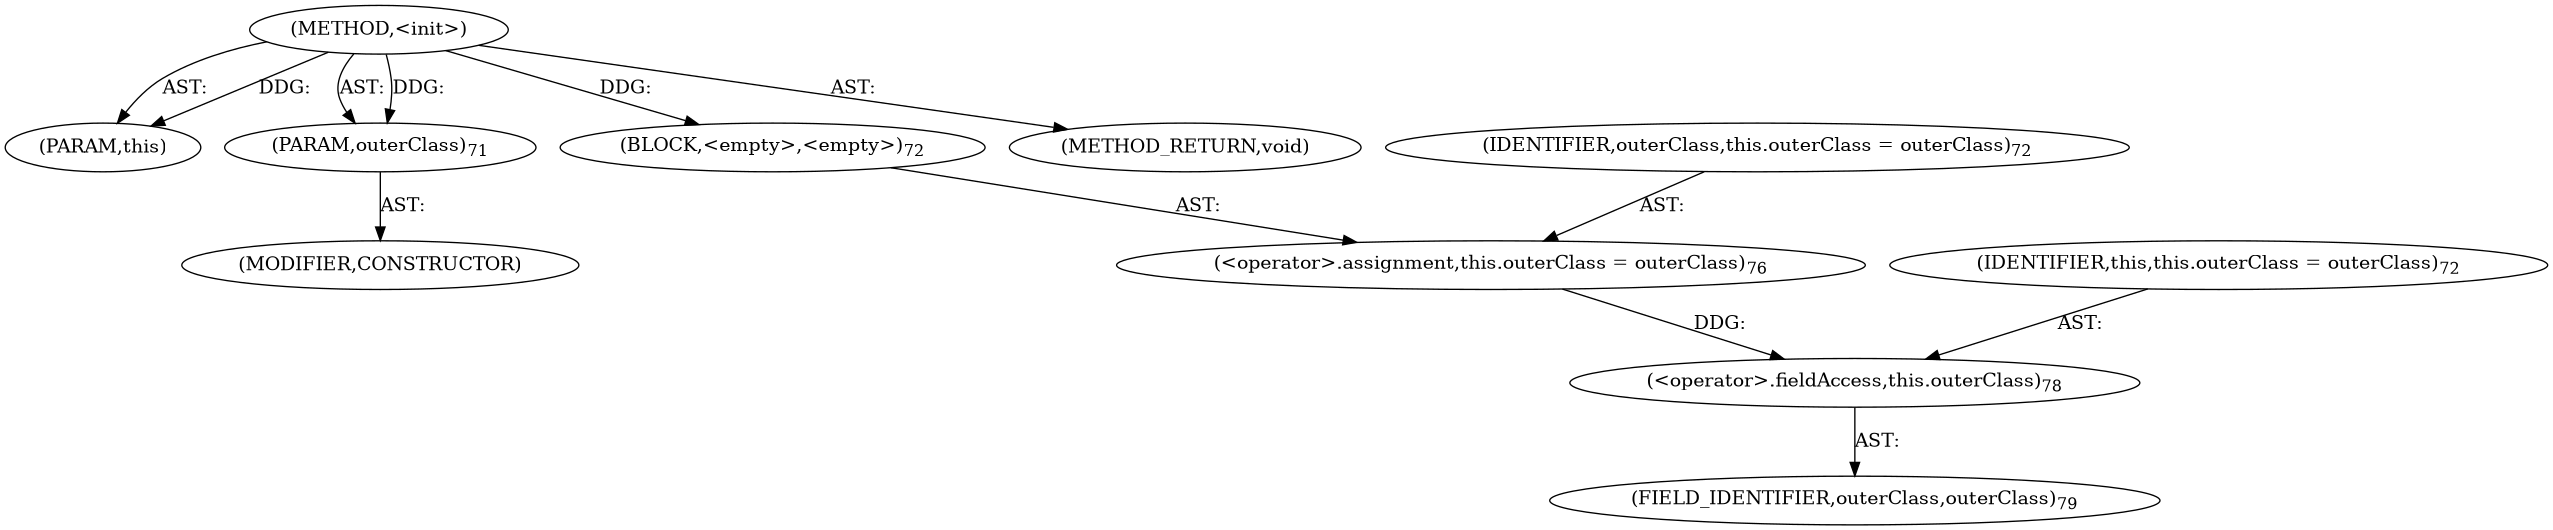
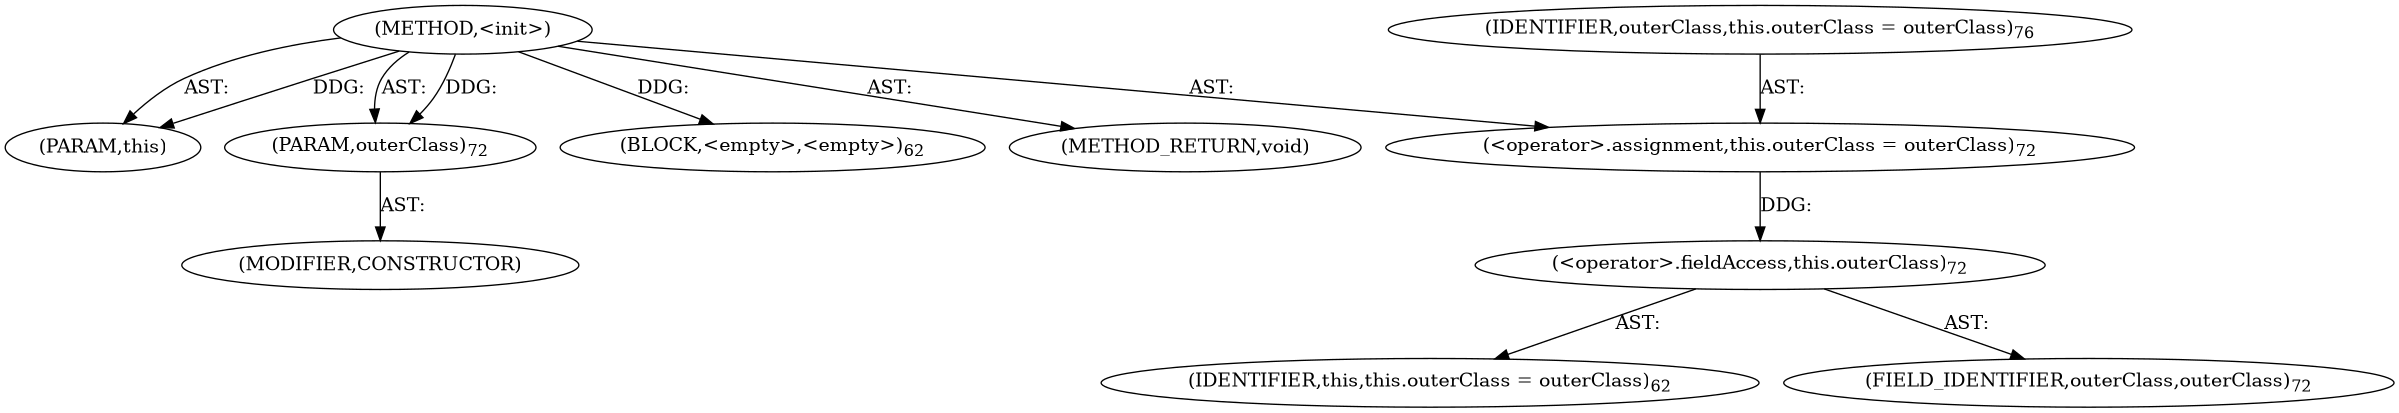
node "(PARAM,outerClass)": text "71" -> "72"
node "(BLOCK,<empty>,<empty>)": text "72" -> "62"
node "(IDENTIFIER,outerClass,this.outerClass = outerClass)": text "72" -> "76"
edge "(BLOCK,<empty>,<empty>)" -> "(<operator>.assignment,this.outerClass = outerClass)": now "(METHOD,<init>)" -> "(<operator>.assignment,this.outerClass = outerClass)"
node "(<operator>.assignment,this.outerClass = outerClass)": text "76" -> "72"
node "(IDENTIFIER,this,this.outerClass = outerClass)": text "72" -> "62"
edge "(IDENTIFIER,this,this.outerClass = outerClass)" -> "(<operator>.fieldAccess,this.outerClass)": reversed
node "(<operator>.fieldAccess,this.outerClass)": text "78" -> "72"
node "(FIELD_IDENTIFIER,outerClass,outerClass)": text "79" -> "72"
